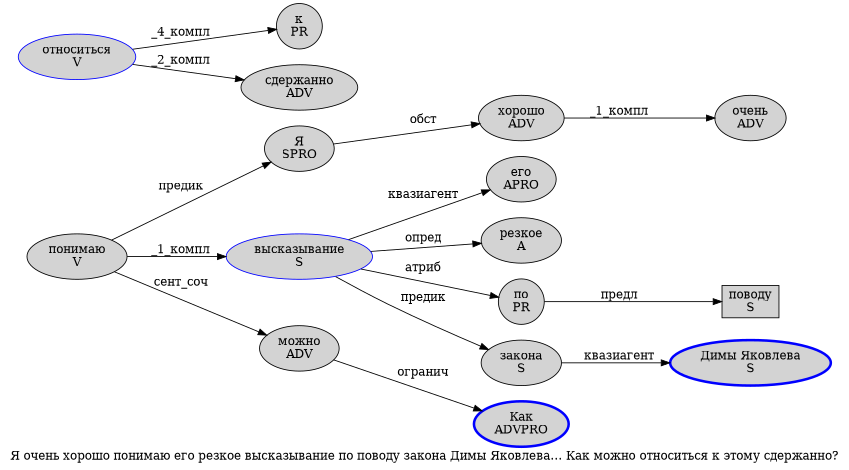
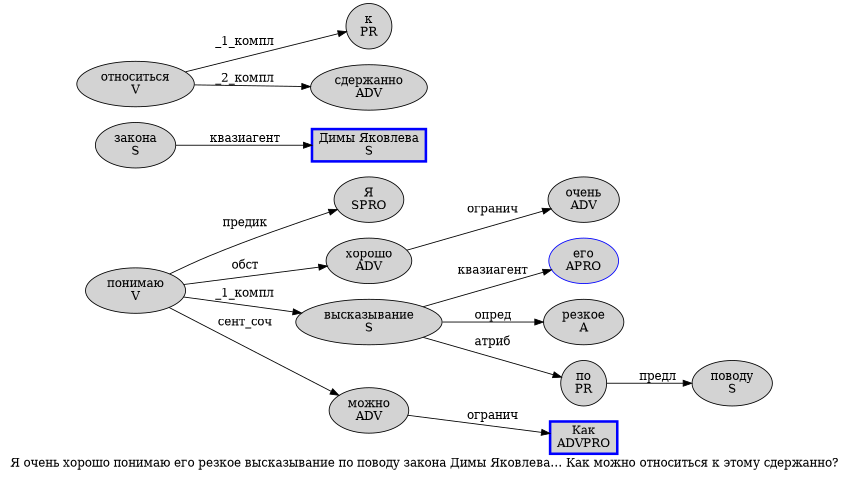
edge "относиться V" -> "к PR": label "_4_компл" -> "_1_компл"
node "относиться V": color blue -> black
edge "хорошо ADV" -> "очень ADV": label "_1_компл" -> "огранич"
edge "Я SPRO" -> "хорошо ADV": now "понимаю V" -> "хорошо ADV"
node "его APRO": color black -> blue
node "высказывание S": color blue -> black
node "поводу S": shape box -> ellipse
edge "высказывание S" -> "закона S": removed, label "предик"
node "Димы Яковлева S": shape ellipse -> box
node "Как ADVPRO": shape ellipse -> box
